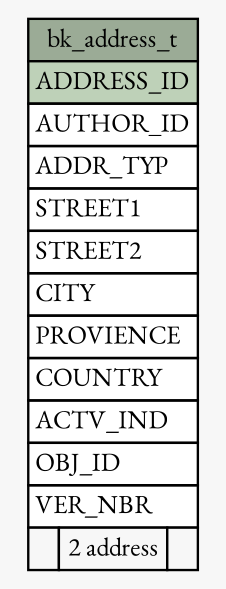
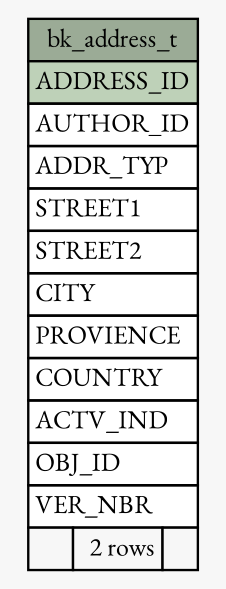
node "bk_address_t": text "2 address" -> "2 rows"
